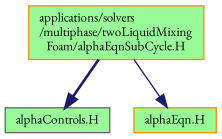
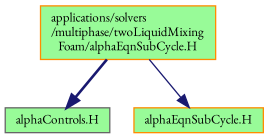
node "alphaEqn.H": label "alphaEqn.H" -> "alphaEqnSubCycle.H"
